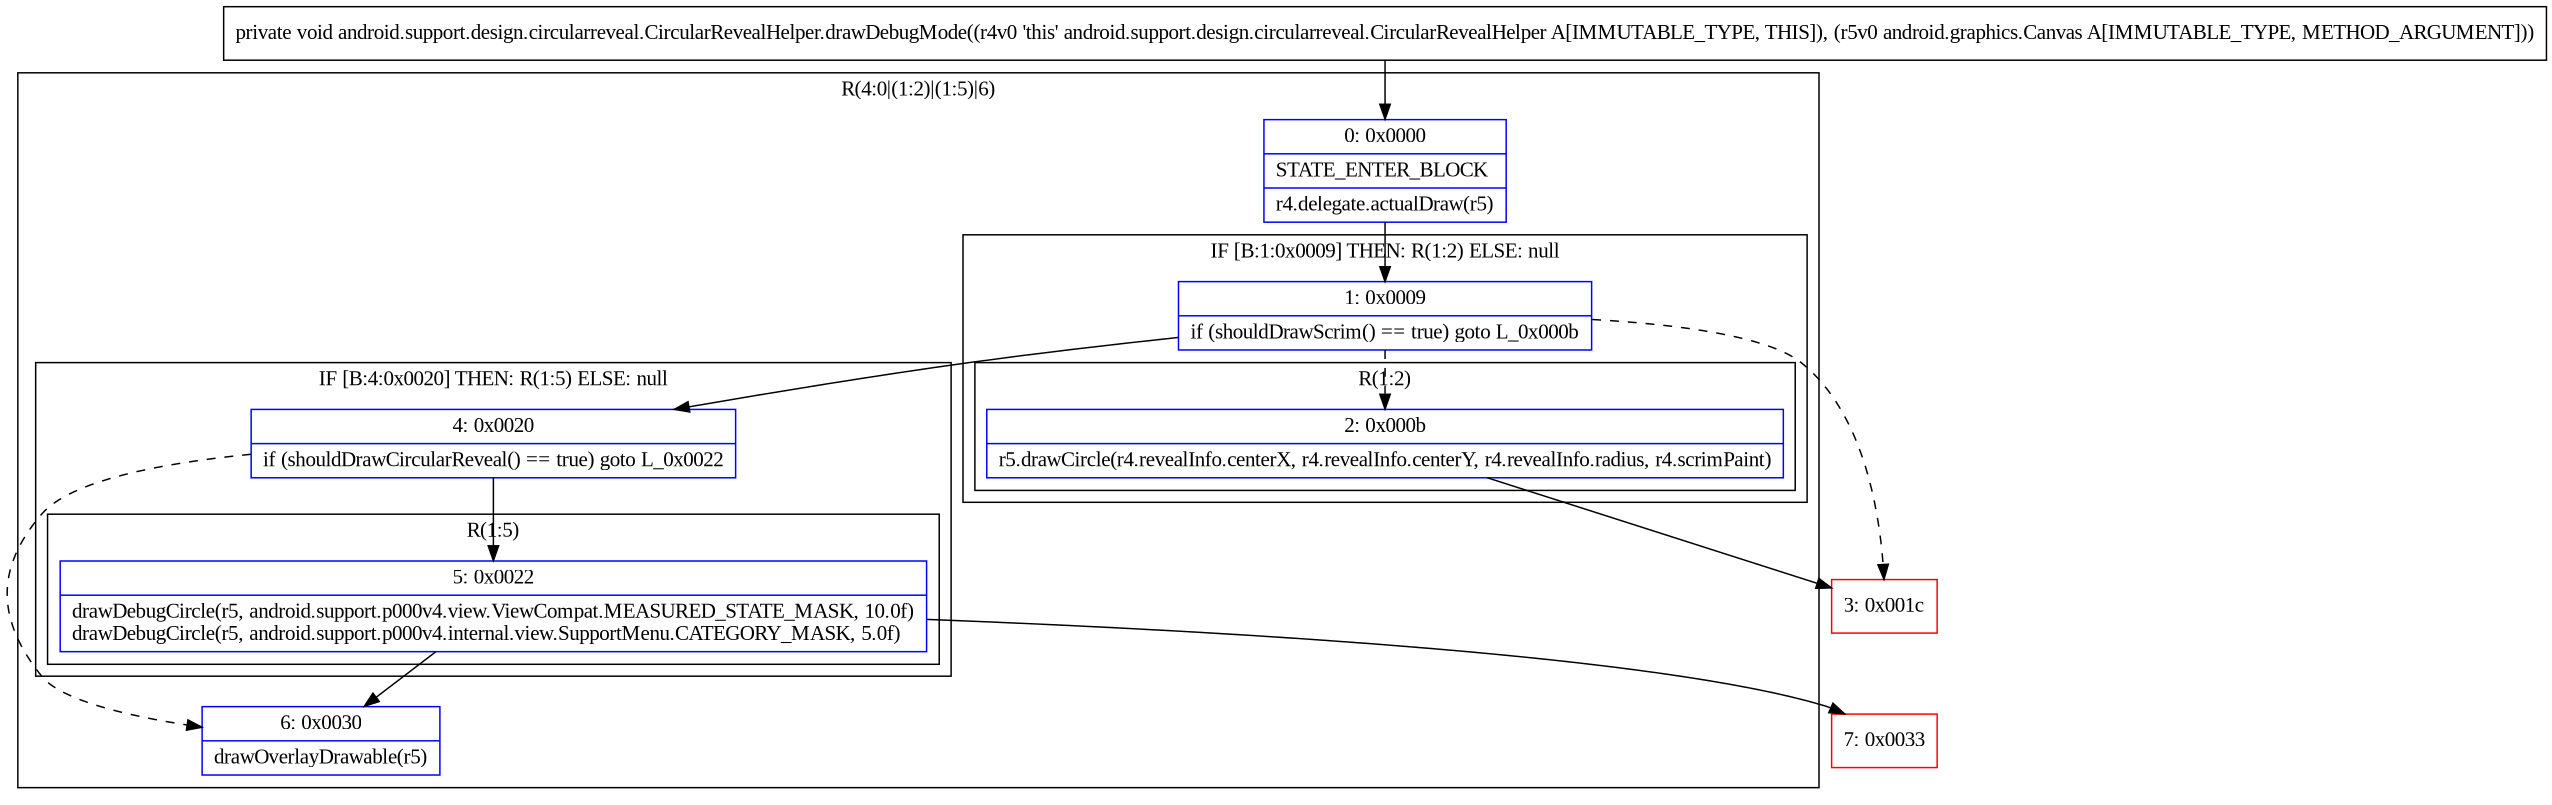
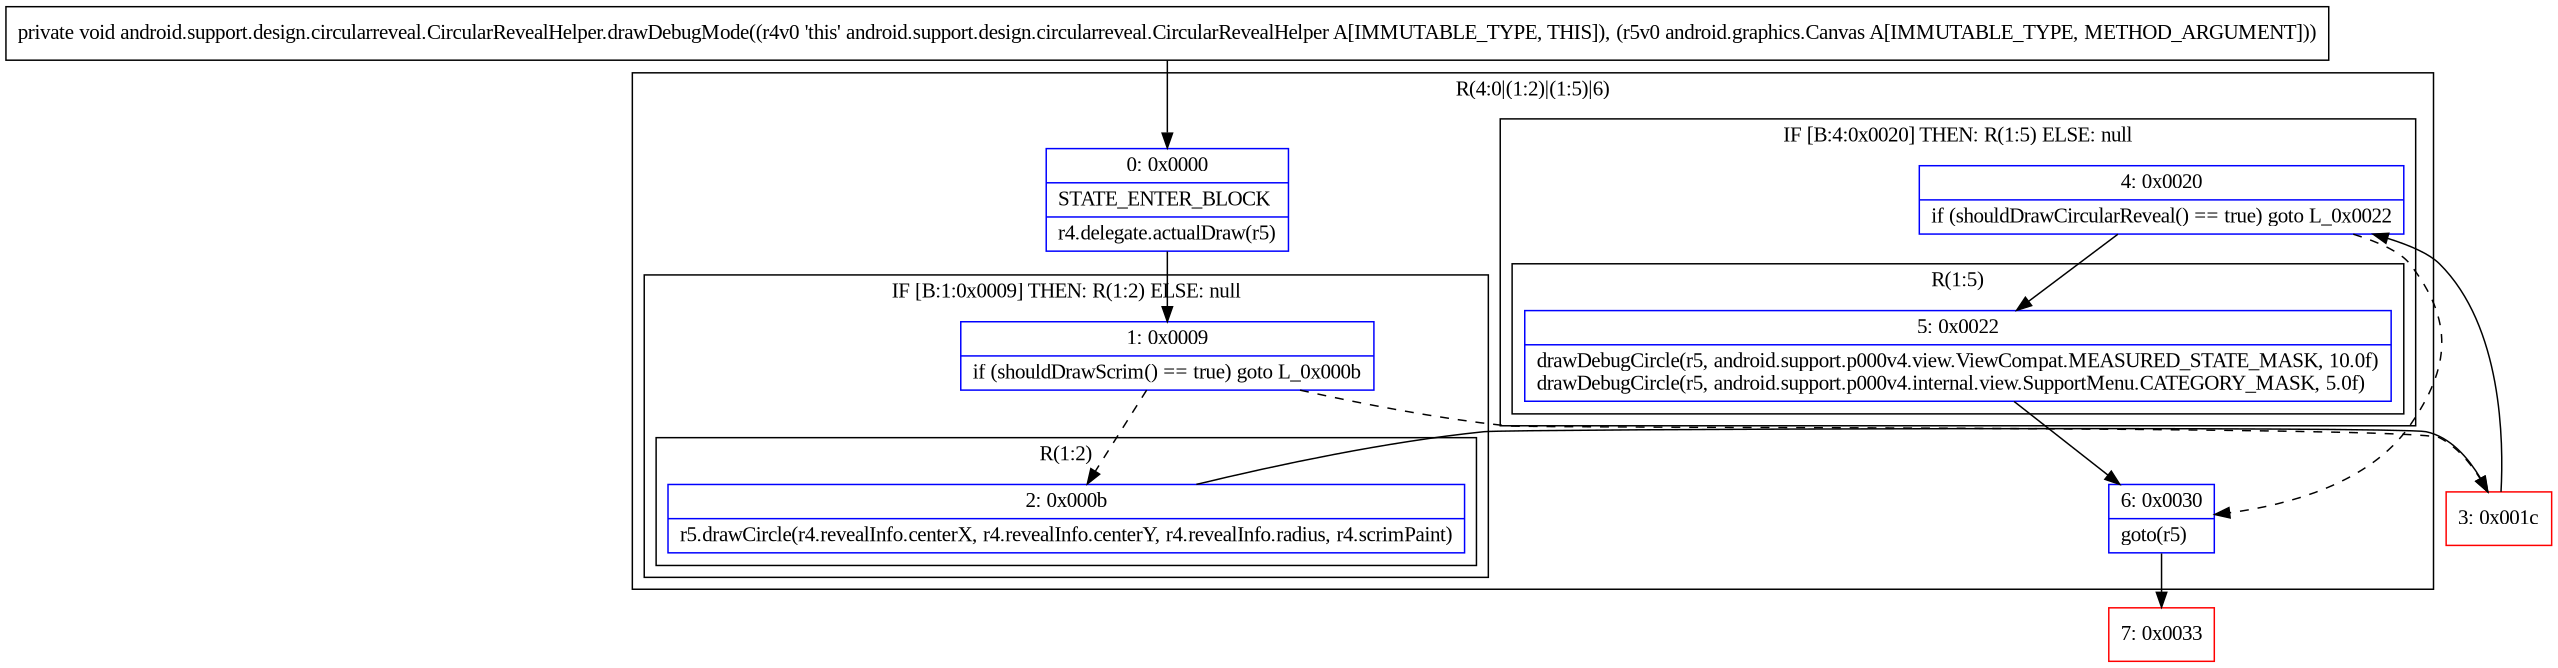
edge "1: 0x0009" -> "4: 0x0020": now "3: 0x001c" -> "4: 0x0020"
edge "5: 0x0022" -> "7: 0x0033": now "6: 0x0030" -> "7: 0x0033"
node "6: 0x0030": text "drawOverlayDrawable(r5)" -> "goto(r5)"
